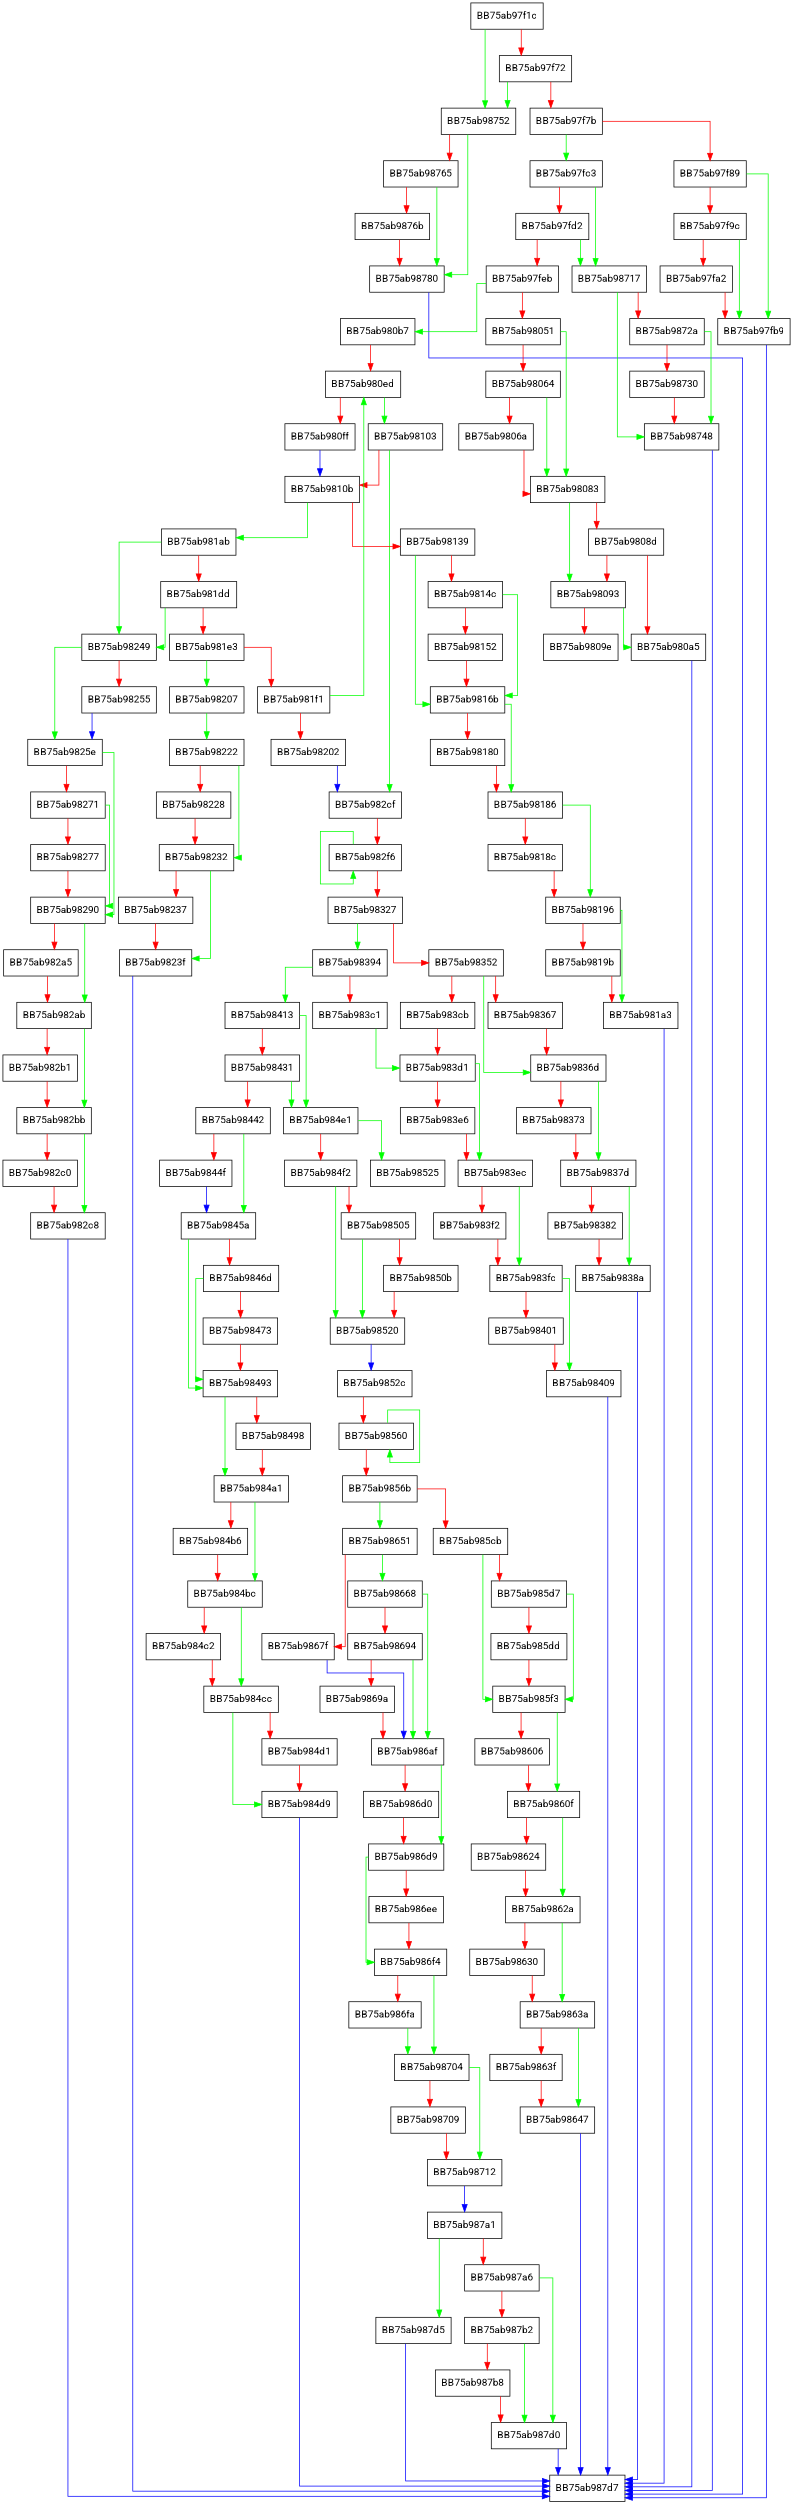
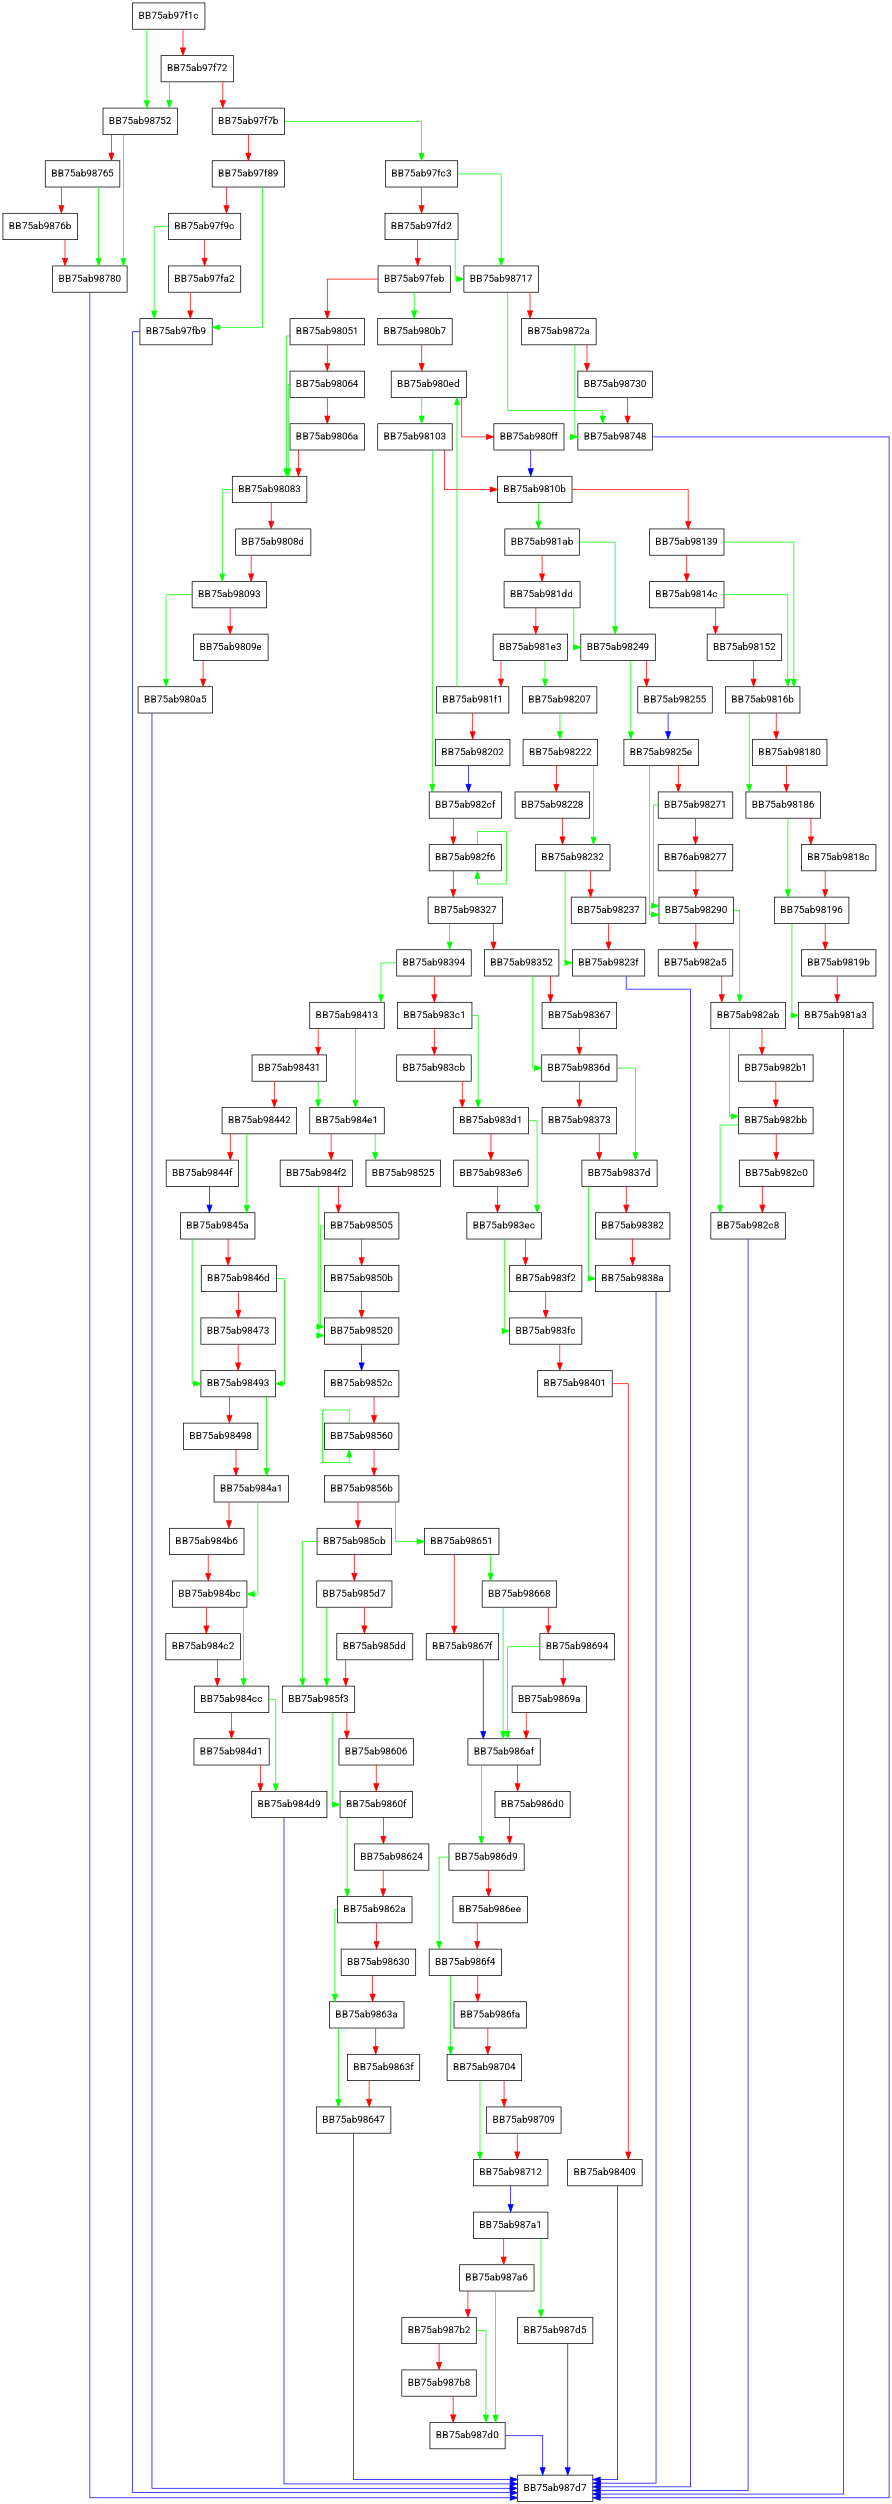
edge "BB75ab9808d" -> "BB75ab980a5": now "BB75ab9809e" -> "BB75ab980a5"
node "BB75ab98277": label "BB75ab98277" -> "BB76ab98277"
edge "BB75ab98352" -> "BB75ab983cb": now "BB75ab983c1" -> "BB75ab983cb"
edge "BB75ab983fc" -> "BB75ab98409": removed
edge "BB75ab986fa" -> "BB75ab98704": color green -> red
